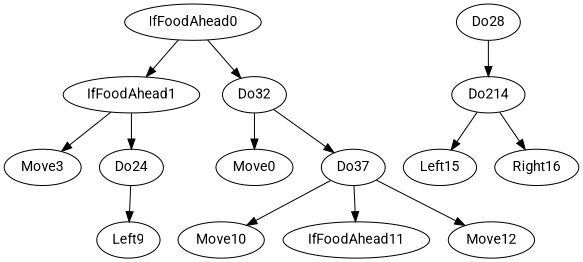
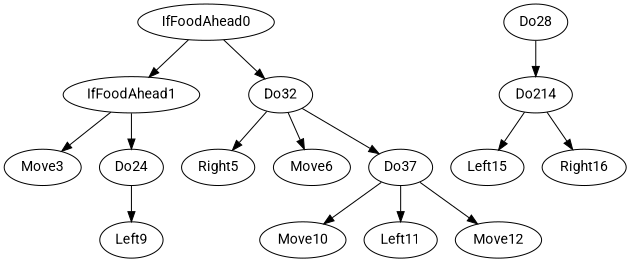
node "Right5": added
node "Move0": label "Move0" -> "Move6"
node "IfFoodAhead11": label "IfFoodAhead11" -> "Left11"
